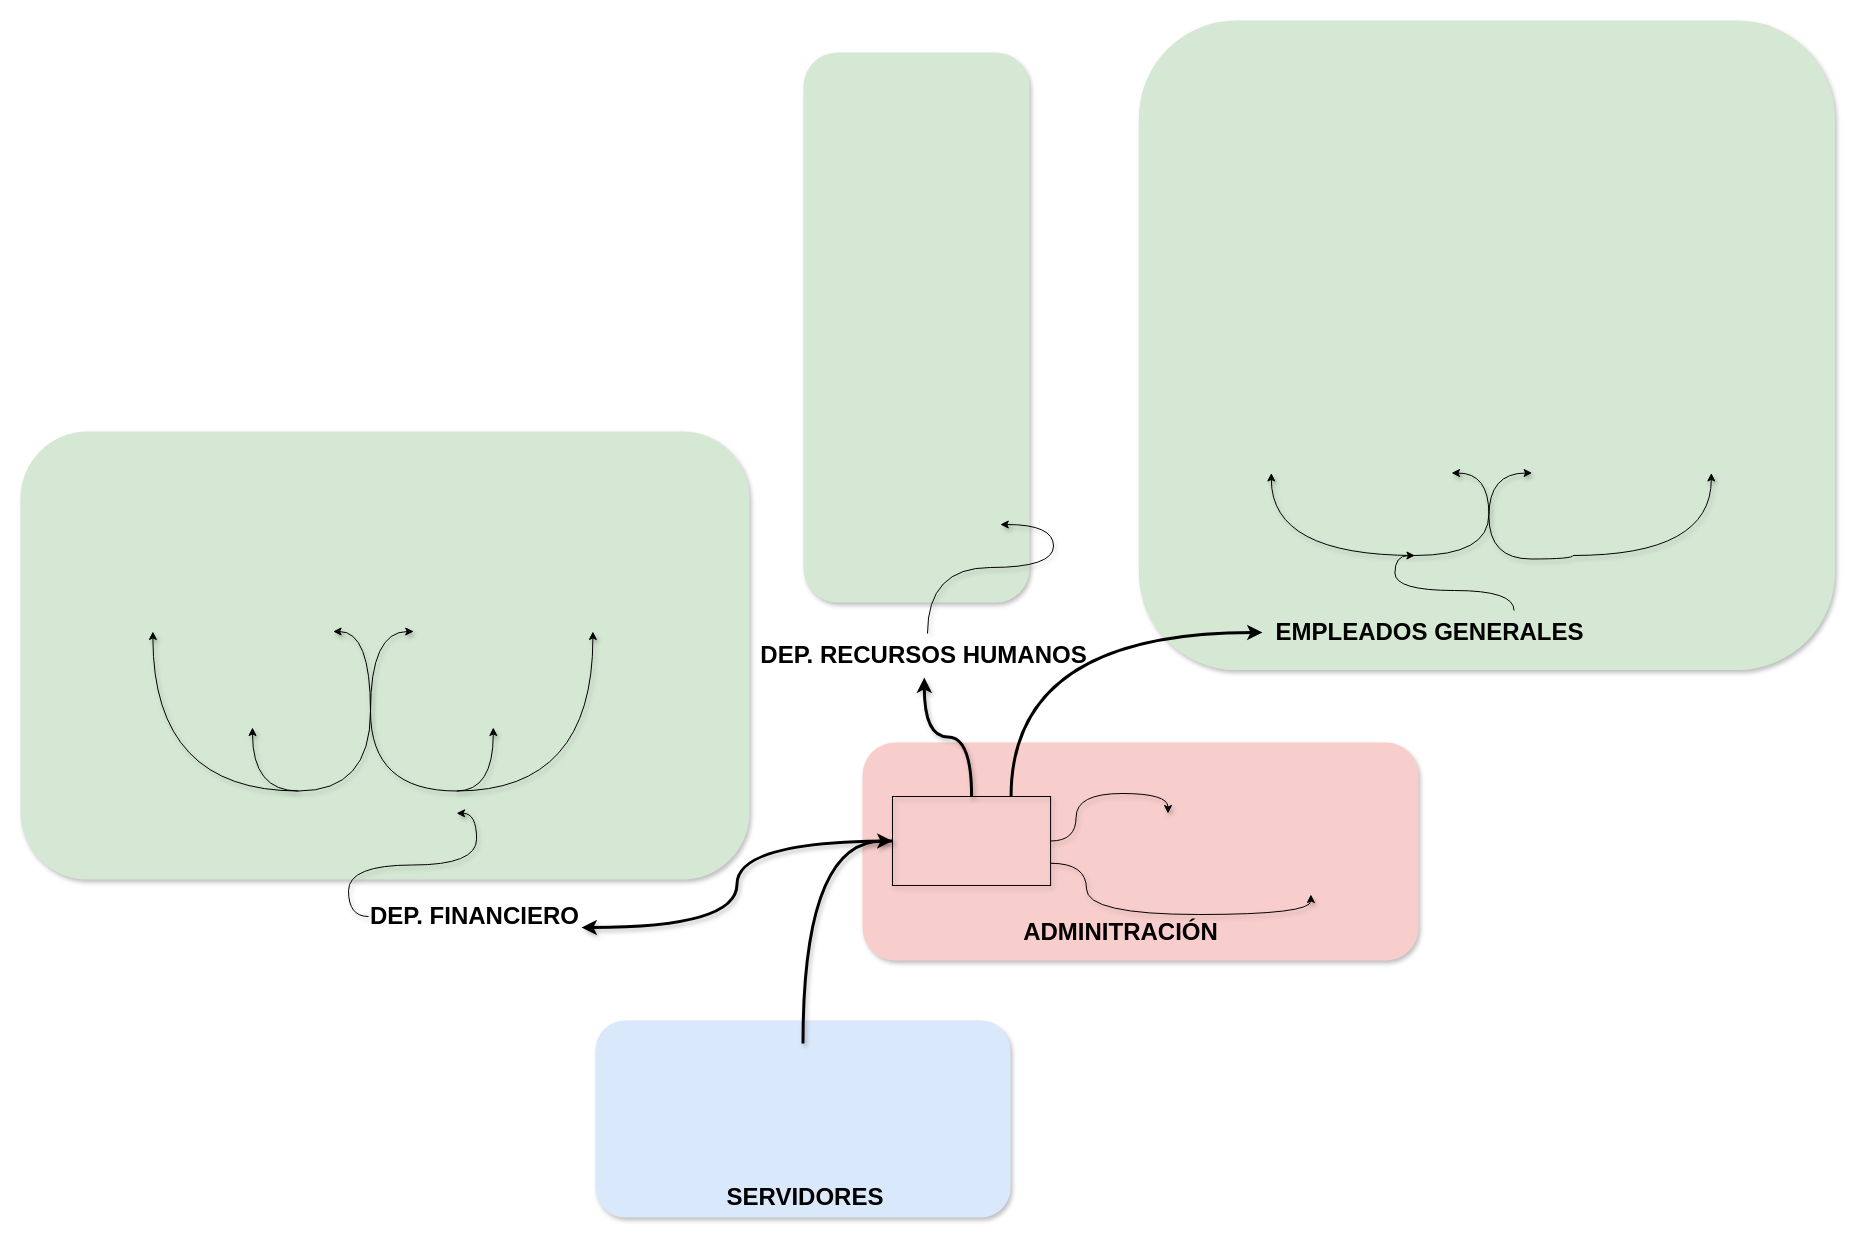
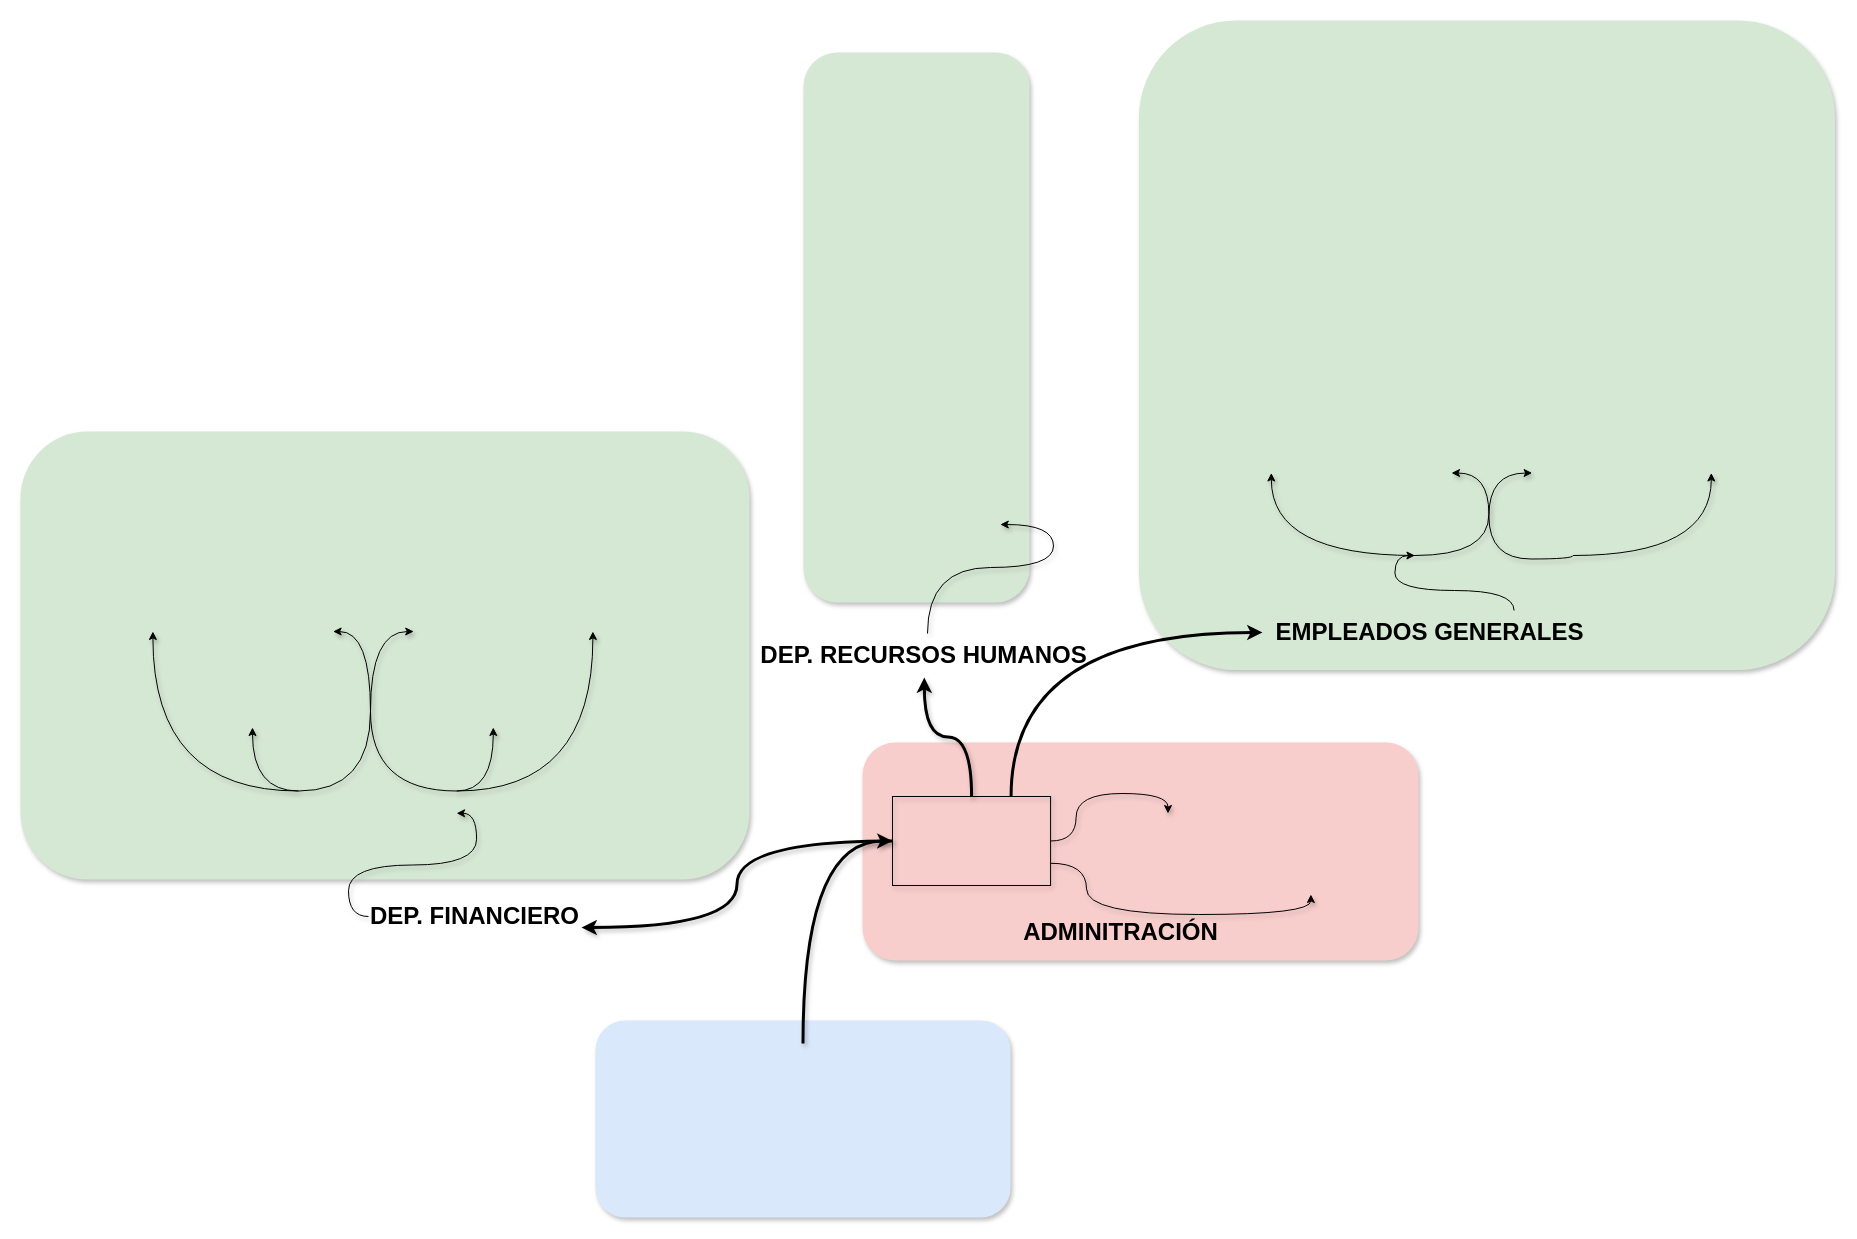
node "SERVIDORES": removed
